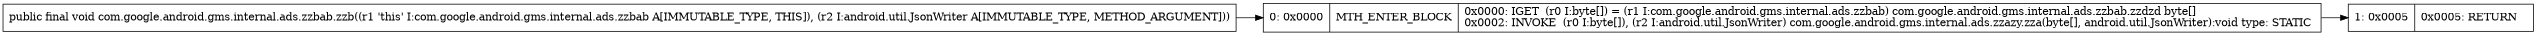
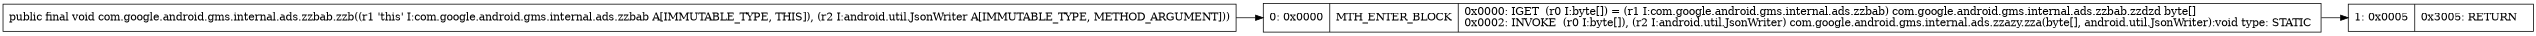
node "1: 0x0005": text "0x0005: RETURN" -> "0x3005: RETURN"
